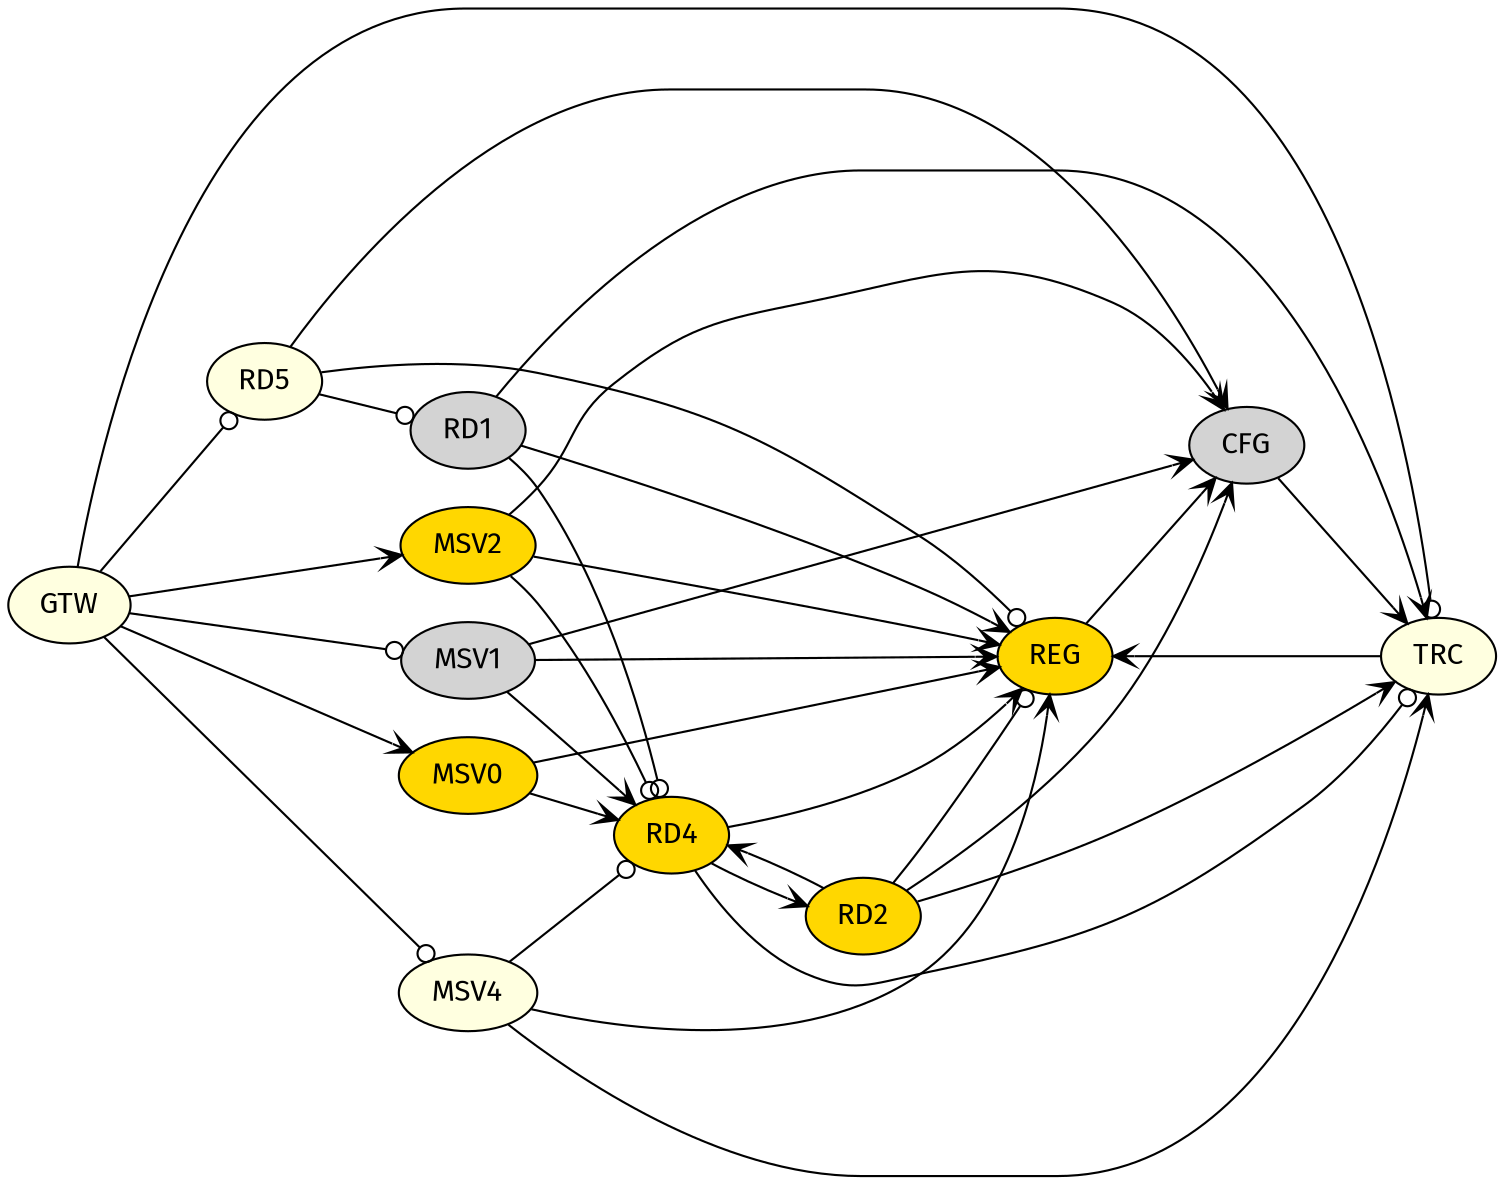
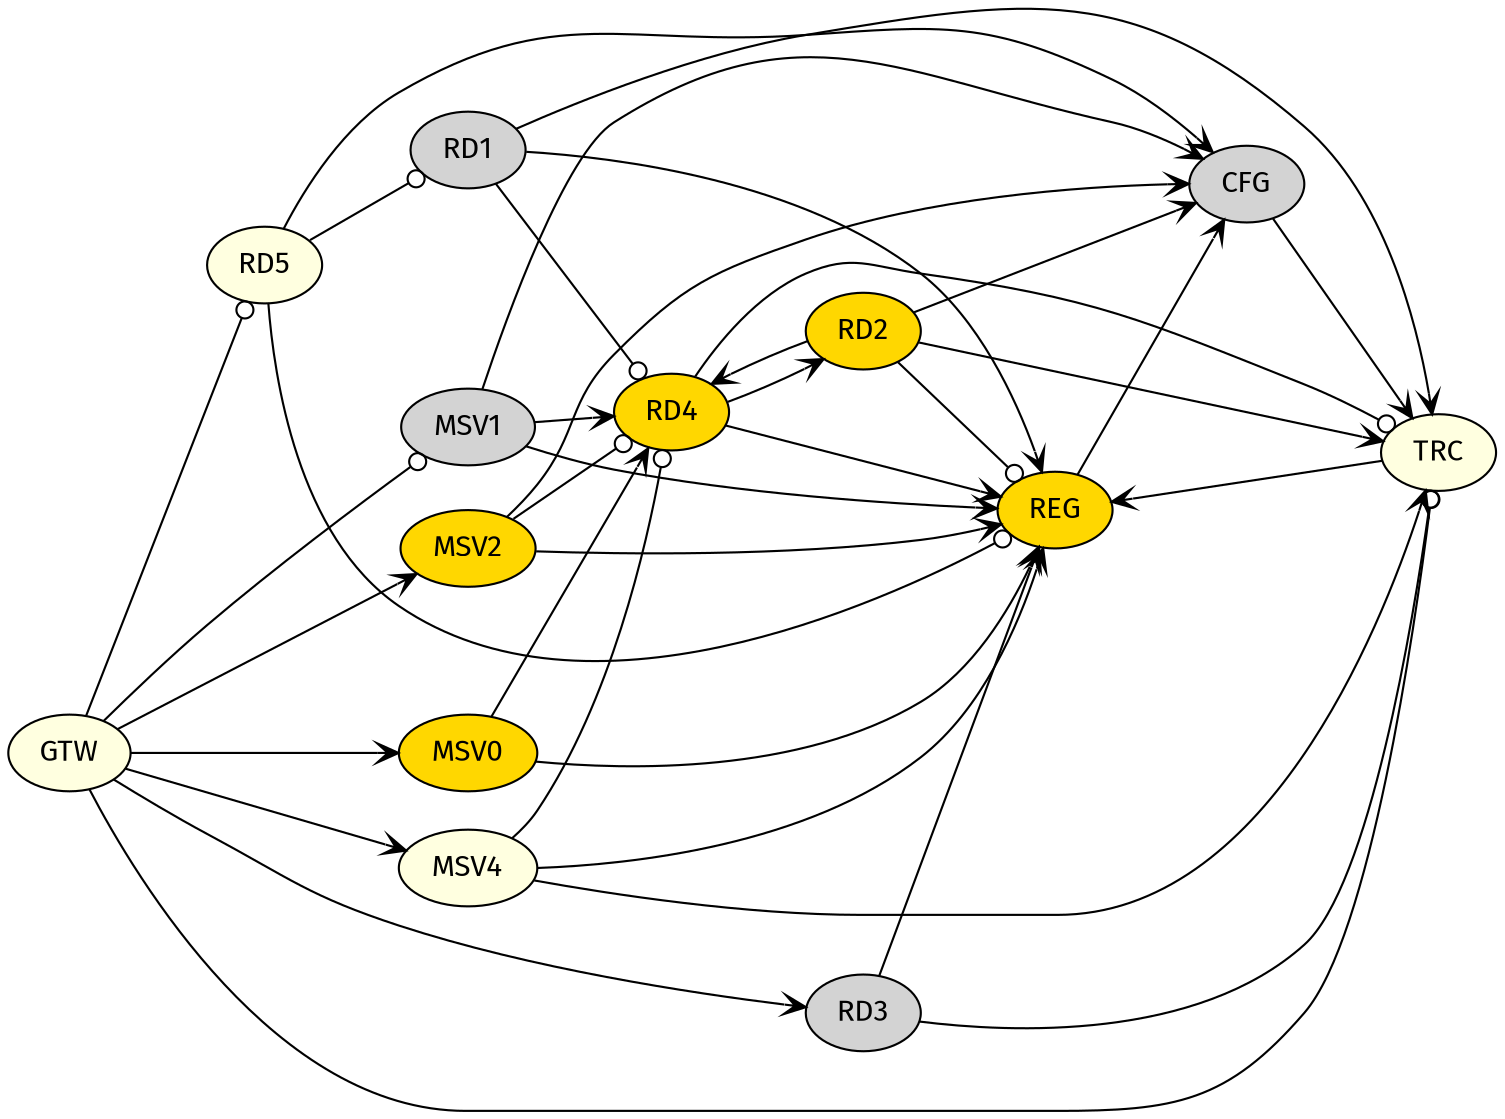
edge "GTW" -> "MSV4": arrowhead odot -> vee
node "RD3": added
